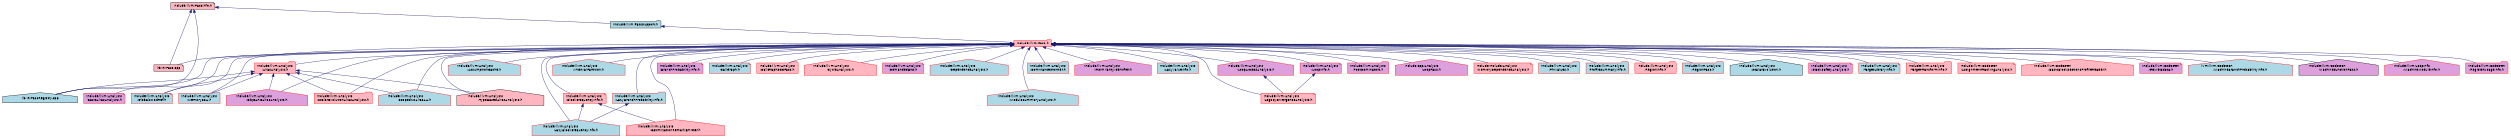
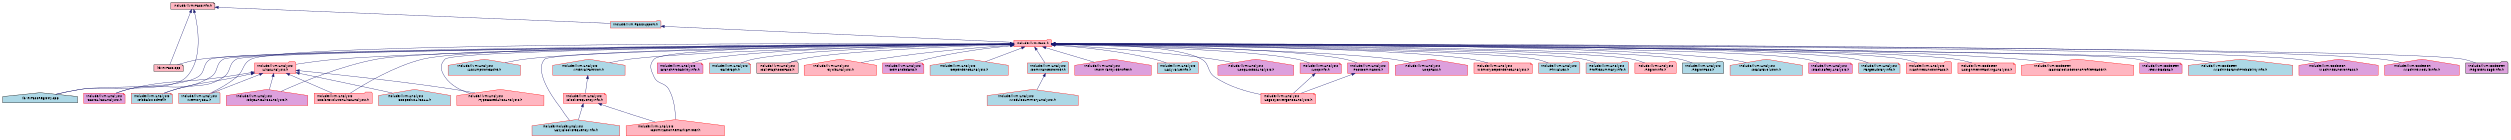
node "include/llvm/PassSupport.h": color black -> red
edge "include/llvm/Analysis /ScopedNoAliasAA.h" -> "include/llvm/Pass.h": removed
edge "include/llvm/Analysis /BlockFrequencyInfo.h" -> "include/llvm/Pass.h": now "include/llvm/Analysis /BlockFrequencyInfo.h" -> "include/llvm/Analysis /IntervalPartition.h"
node "include/llvm/Analysis /CallGraphSCCPass.h": color red -> black
node "include/cpp/Analysis /LoopPass.h": label "include/cpp/Analysis /LoopPass.h" -> "include/llvm/Analysis /LoopPass.h"
node "include/include/Analysis /MemoryDependenceAnalysis.h": label "include/include/Analysis /MemoryDependenceAnalysis.h" -> "include/llvm/Analysis /MemoryDependenceAnalysis.h"
node "include/llvm/Analysis /RegionPass.h": color red -> black
node "include/llvm/Analysis /ScalarEvolution.h": color black -> red
node "include/llvm/Analysis /TargetTransformInfo.h": label "include/llvm/Analysis /TargetTransformInfo.h" -> "include/llvm/Analysis /MachineFunctionPass.h"
node "llvm/llvm/CodeGen /MachineBranchProbabilityInfo.h": label "llvm/llvm/CodeGen /MachineBranchProbabilityInfo.h" -> "include/llvm/CodeGen /MachineBranchProbabilityInfo.h"
node "include/llvm/CodeGen /MachineFunctionPass.h": color black -> red
node "include/llvm/LoopInfo /MachineModuleInfo.h": label "include/llvm/LoopInfo /MachineModuleInfo.h" -> "include/llvm/CodeGen /MachineModuleInfo.h"
node "include/llvm/CodeGen /RegisterUsageInfo.h": color red -> black
edge "include/llvm/Analysis /ModuleSummaryAnalysis.h" -> "include/llvm/Pass.h": now "include/llvm/Analysis /ModuleSummaryAnalysis.h" -> "include/llvm/Analysis /DominanceFrontier.h"
edge "lib/IR/PassRegistry.cpp" -> "include/llvm/Analysis /AliasAnalysis.h": now "include/llvm/Analysis /BasicAliasAnalysis.h" -> "include/llvm/Analysis /AliasAnalysis.h"
edge "include/llvm/Analysis /LegacyDivergenceAnalysis.h" -> "include/llvm/Analysis /LoopAccessAnalysis.h": now "include/llvm/Analysis /LegacyDivergenceAnalysis.h" -> "include/llvm/Analysis /PostDominators.h"
node "include/llvm/Analysis /TypeBasedAliasAnalysis.h": color black -> red
node "include/llvm/Analysis /LazyBranchProbabilityInfo.h": removed
node "include/llvm/Analysis /LazyBlockFrequencyInfo.h": label "include/llvm/Analysis /LazyBlockFrequencyInfo.h" -> "include/include/Analysis /LazyBlockFrequencyInfo.h"
